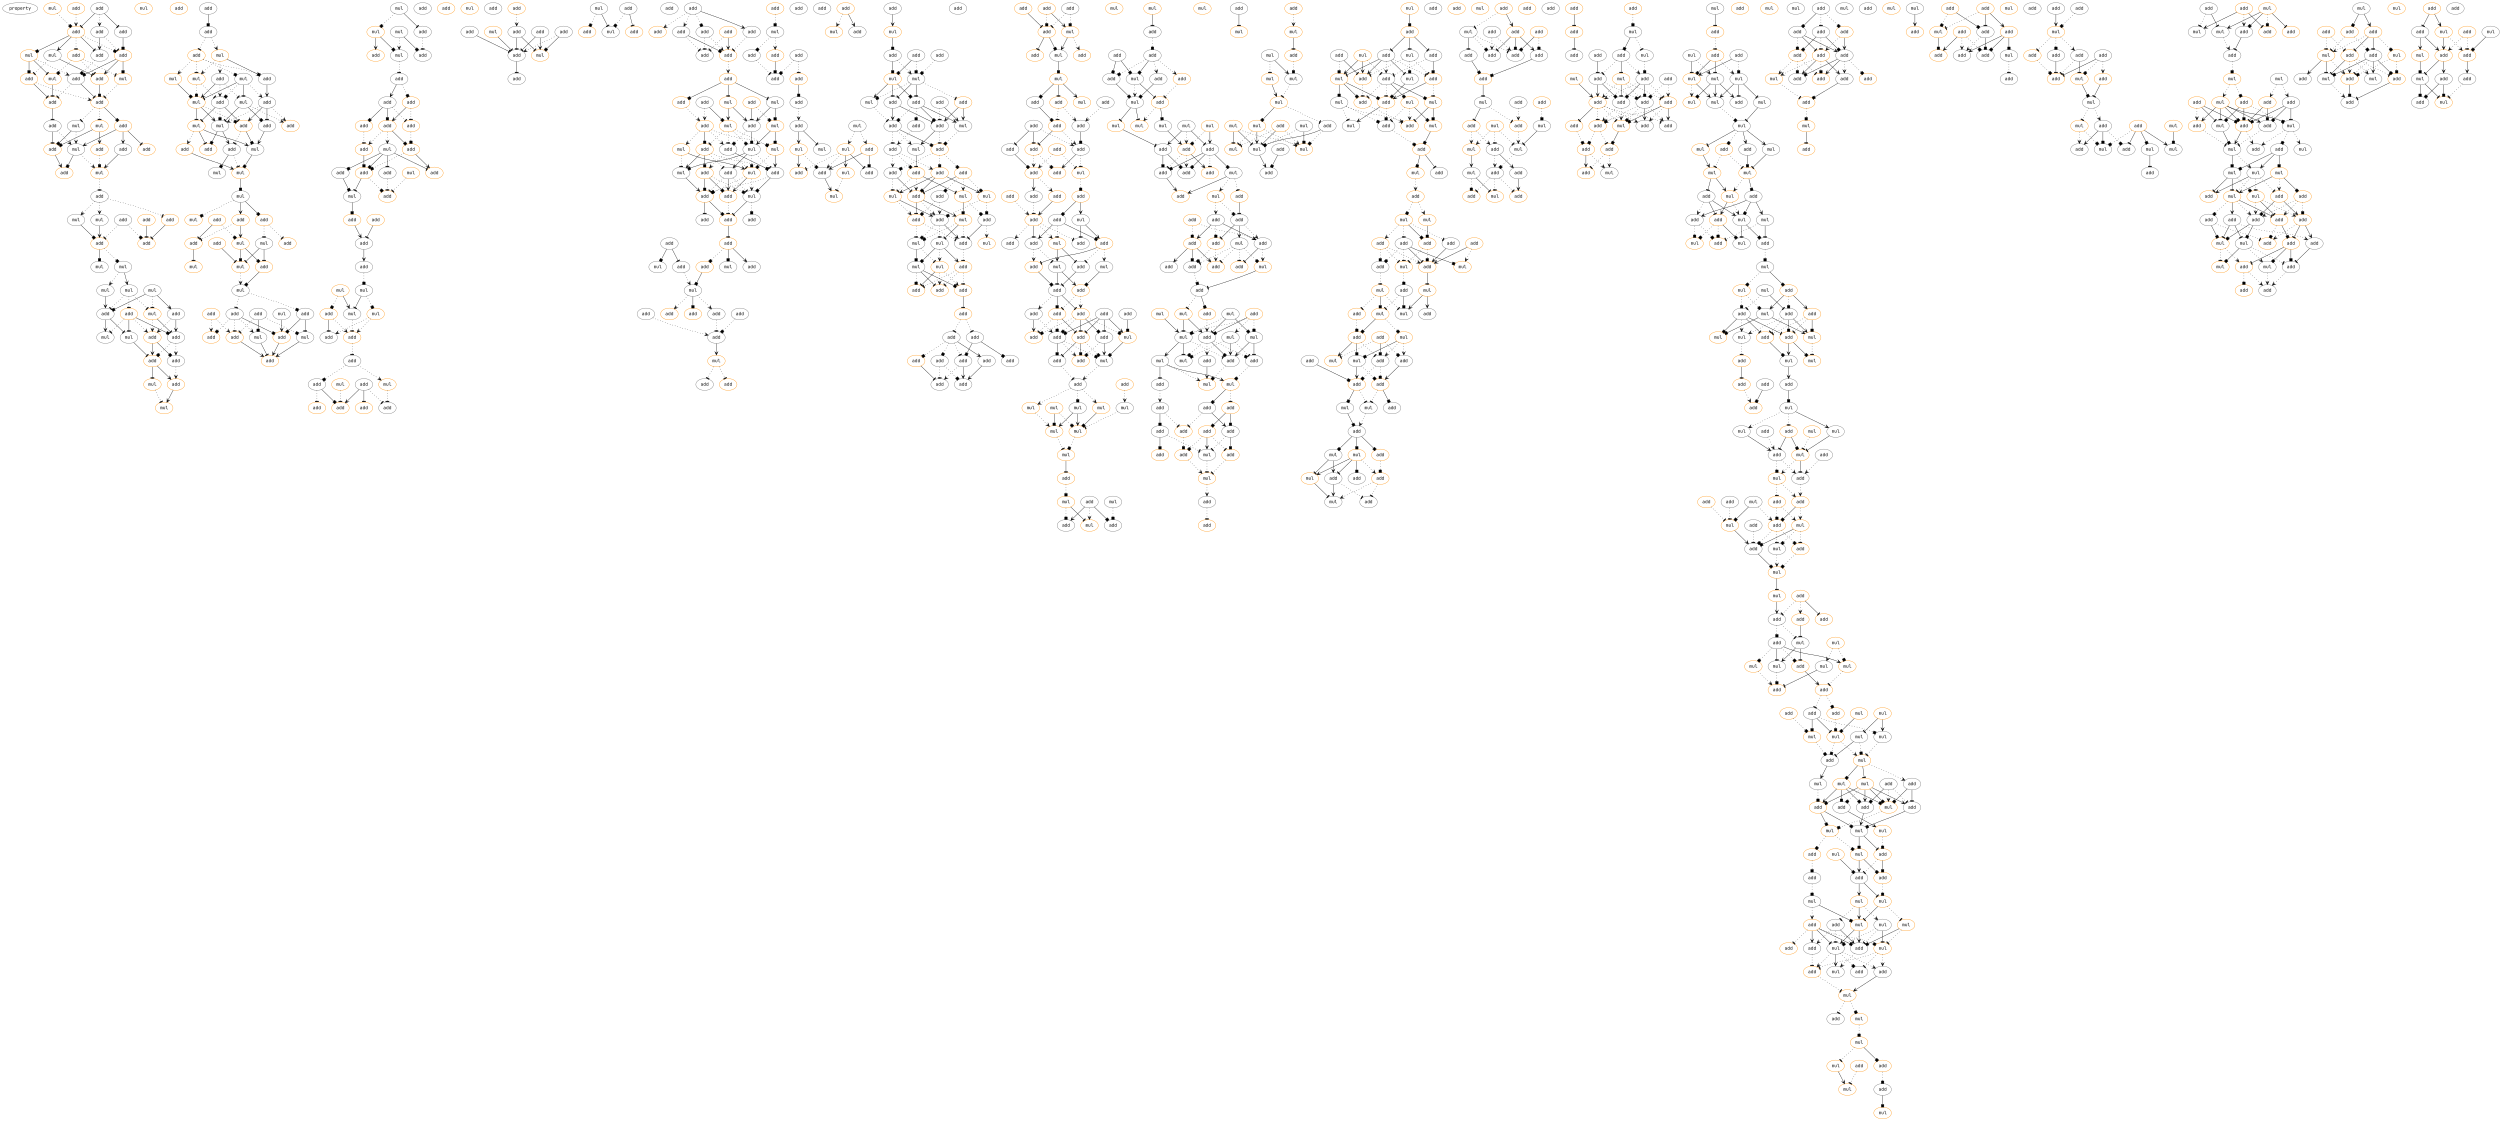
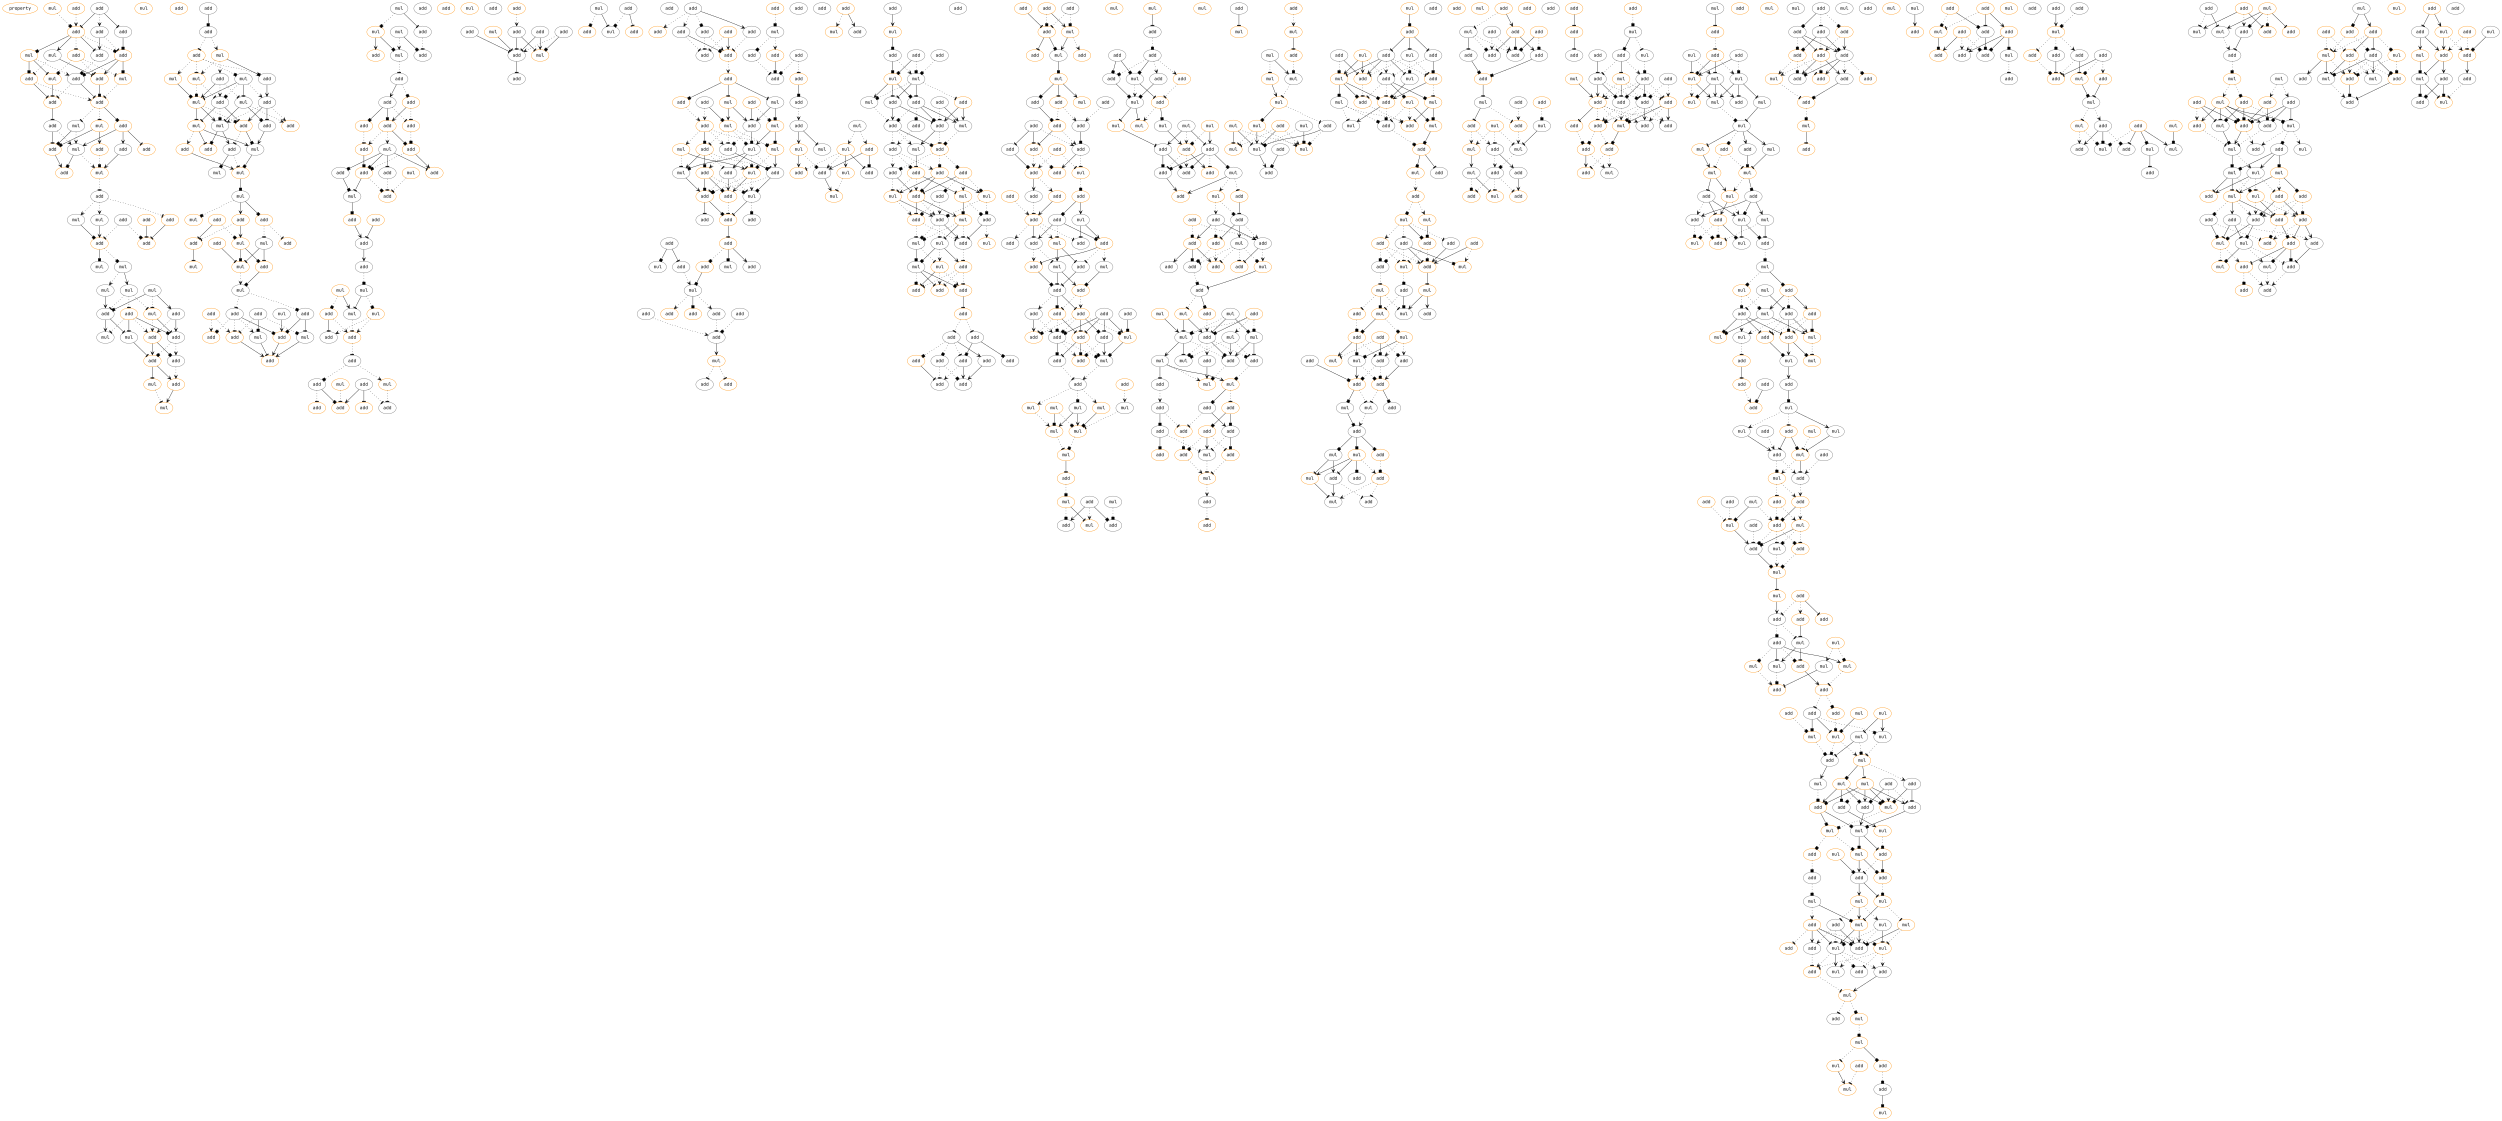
node "property": color gray40 -> darkorange
